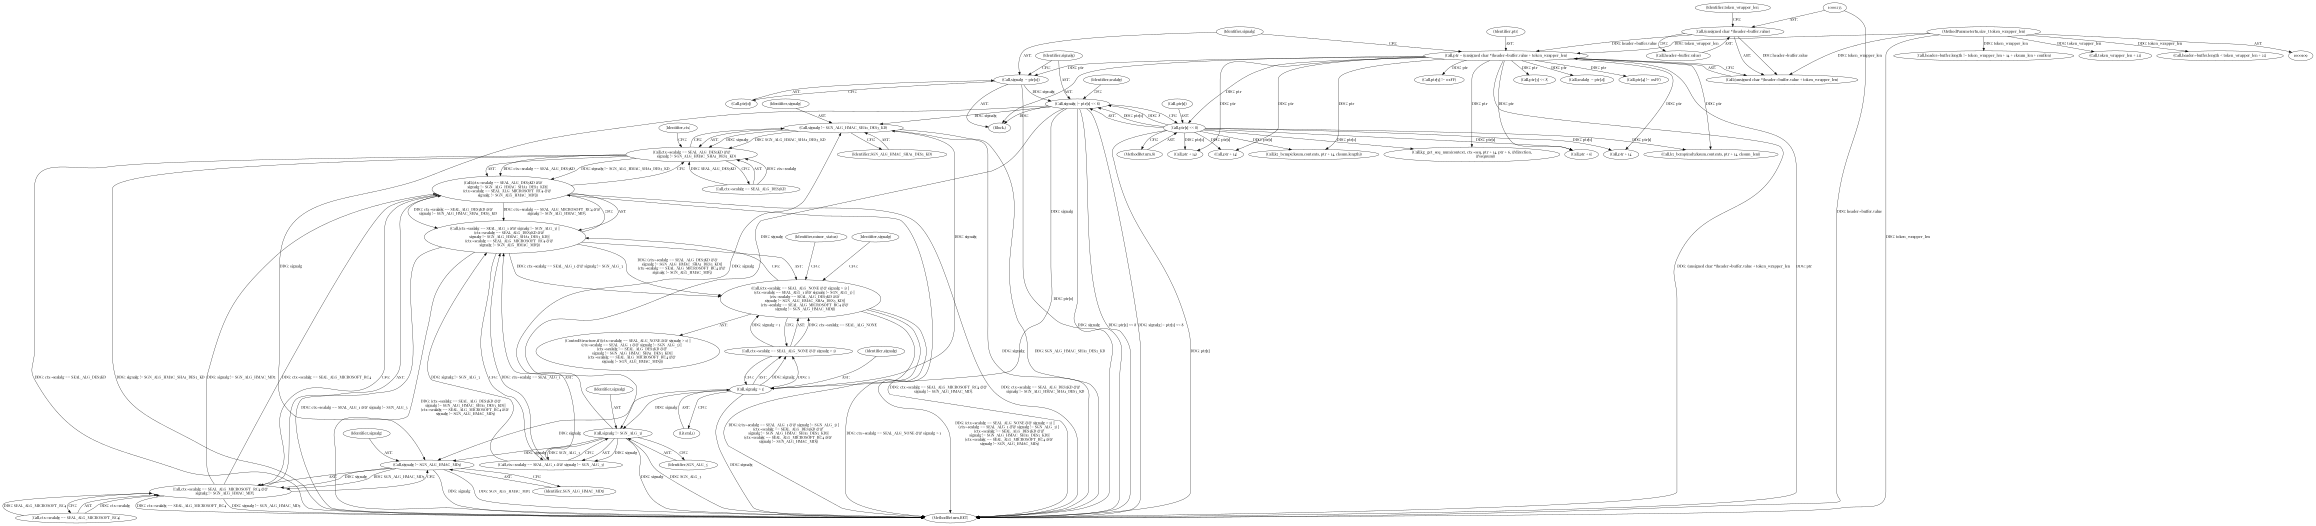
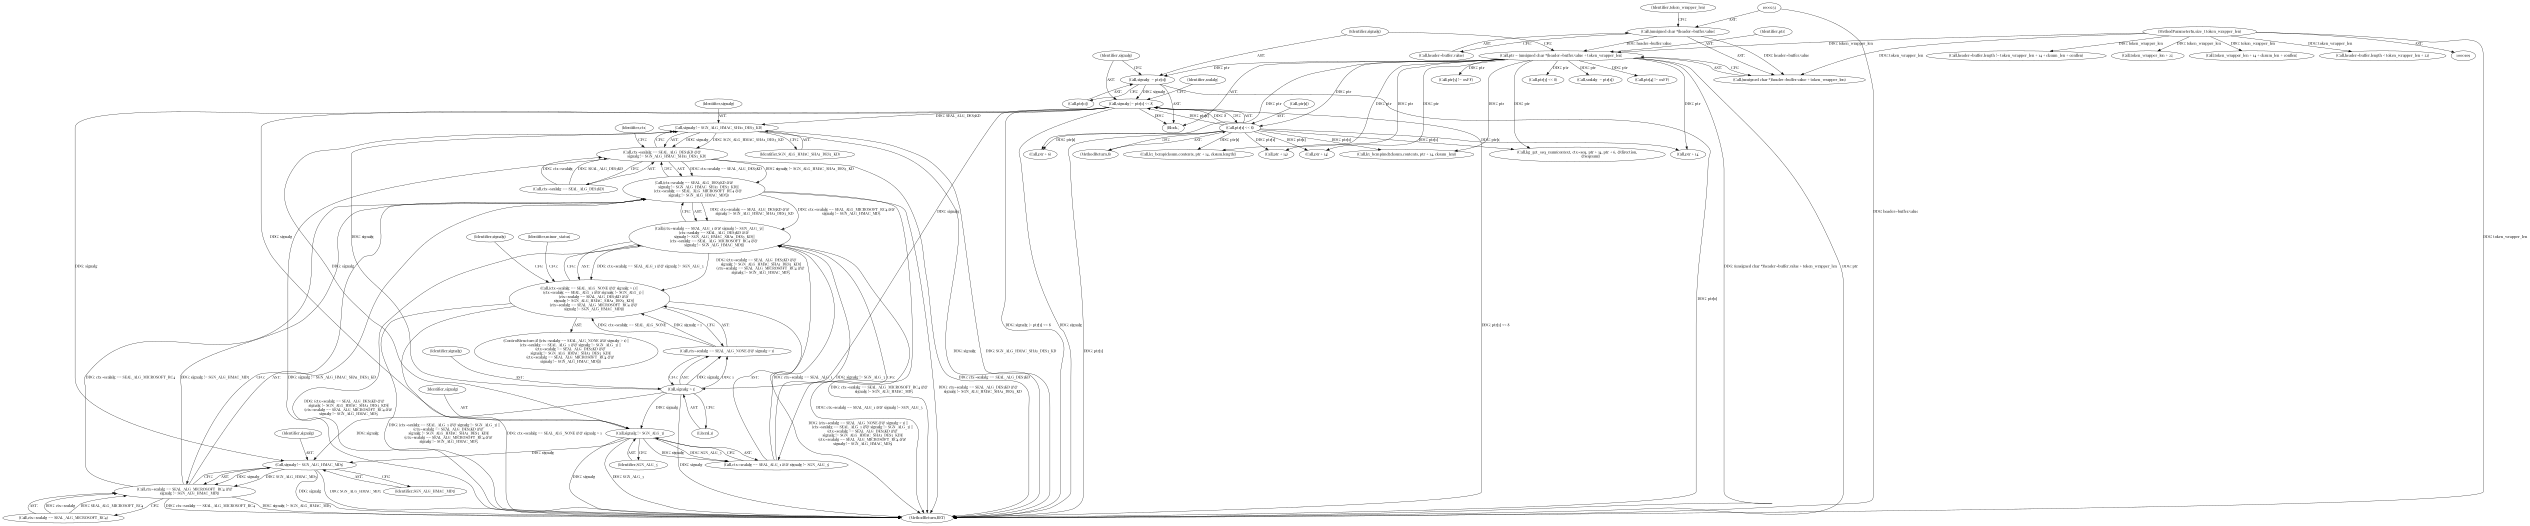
node "(Call,token_wrapper_len + 14 + cksum_len + conflen)": added
edge "(Call,signalg |= ptr[1] << 8)" -> "(Call,signalg != SGN_ALG_HMAC_SHA1_DES3_KD)": label "DDG: signalg" -> "DDG: SEAL_ALG_DES3KD"
